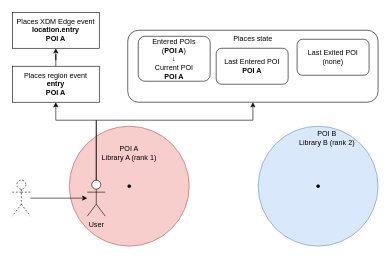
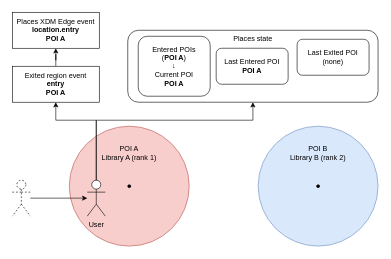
node "Entered POIs (POI A) ↓ Current POI POI A": size 72x45 -> 72x60
node "Places region event entry POI A": label "Places region event entry POI A" -> "Exited region event entry POI A"
node "POI B Library B (rank 2)": moved (327, 138) -> (318, 153)
